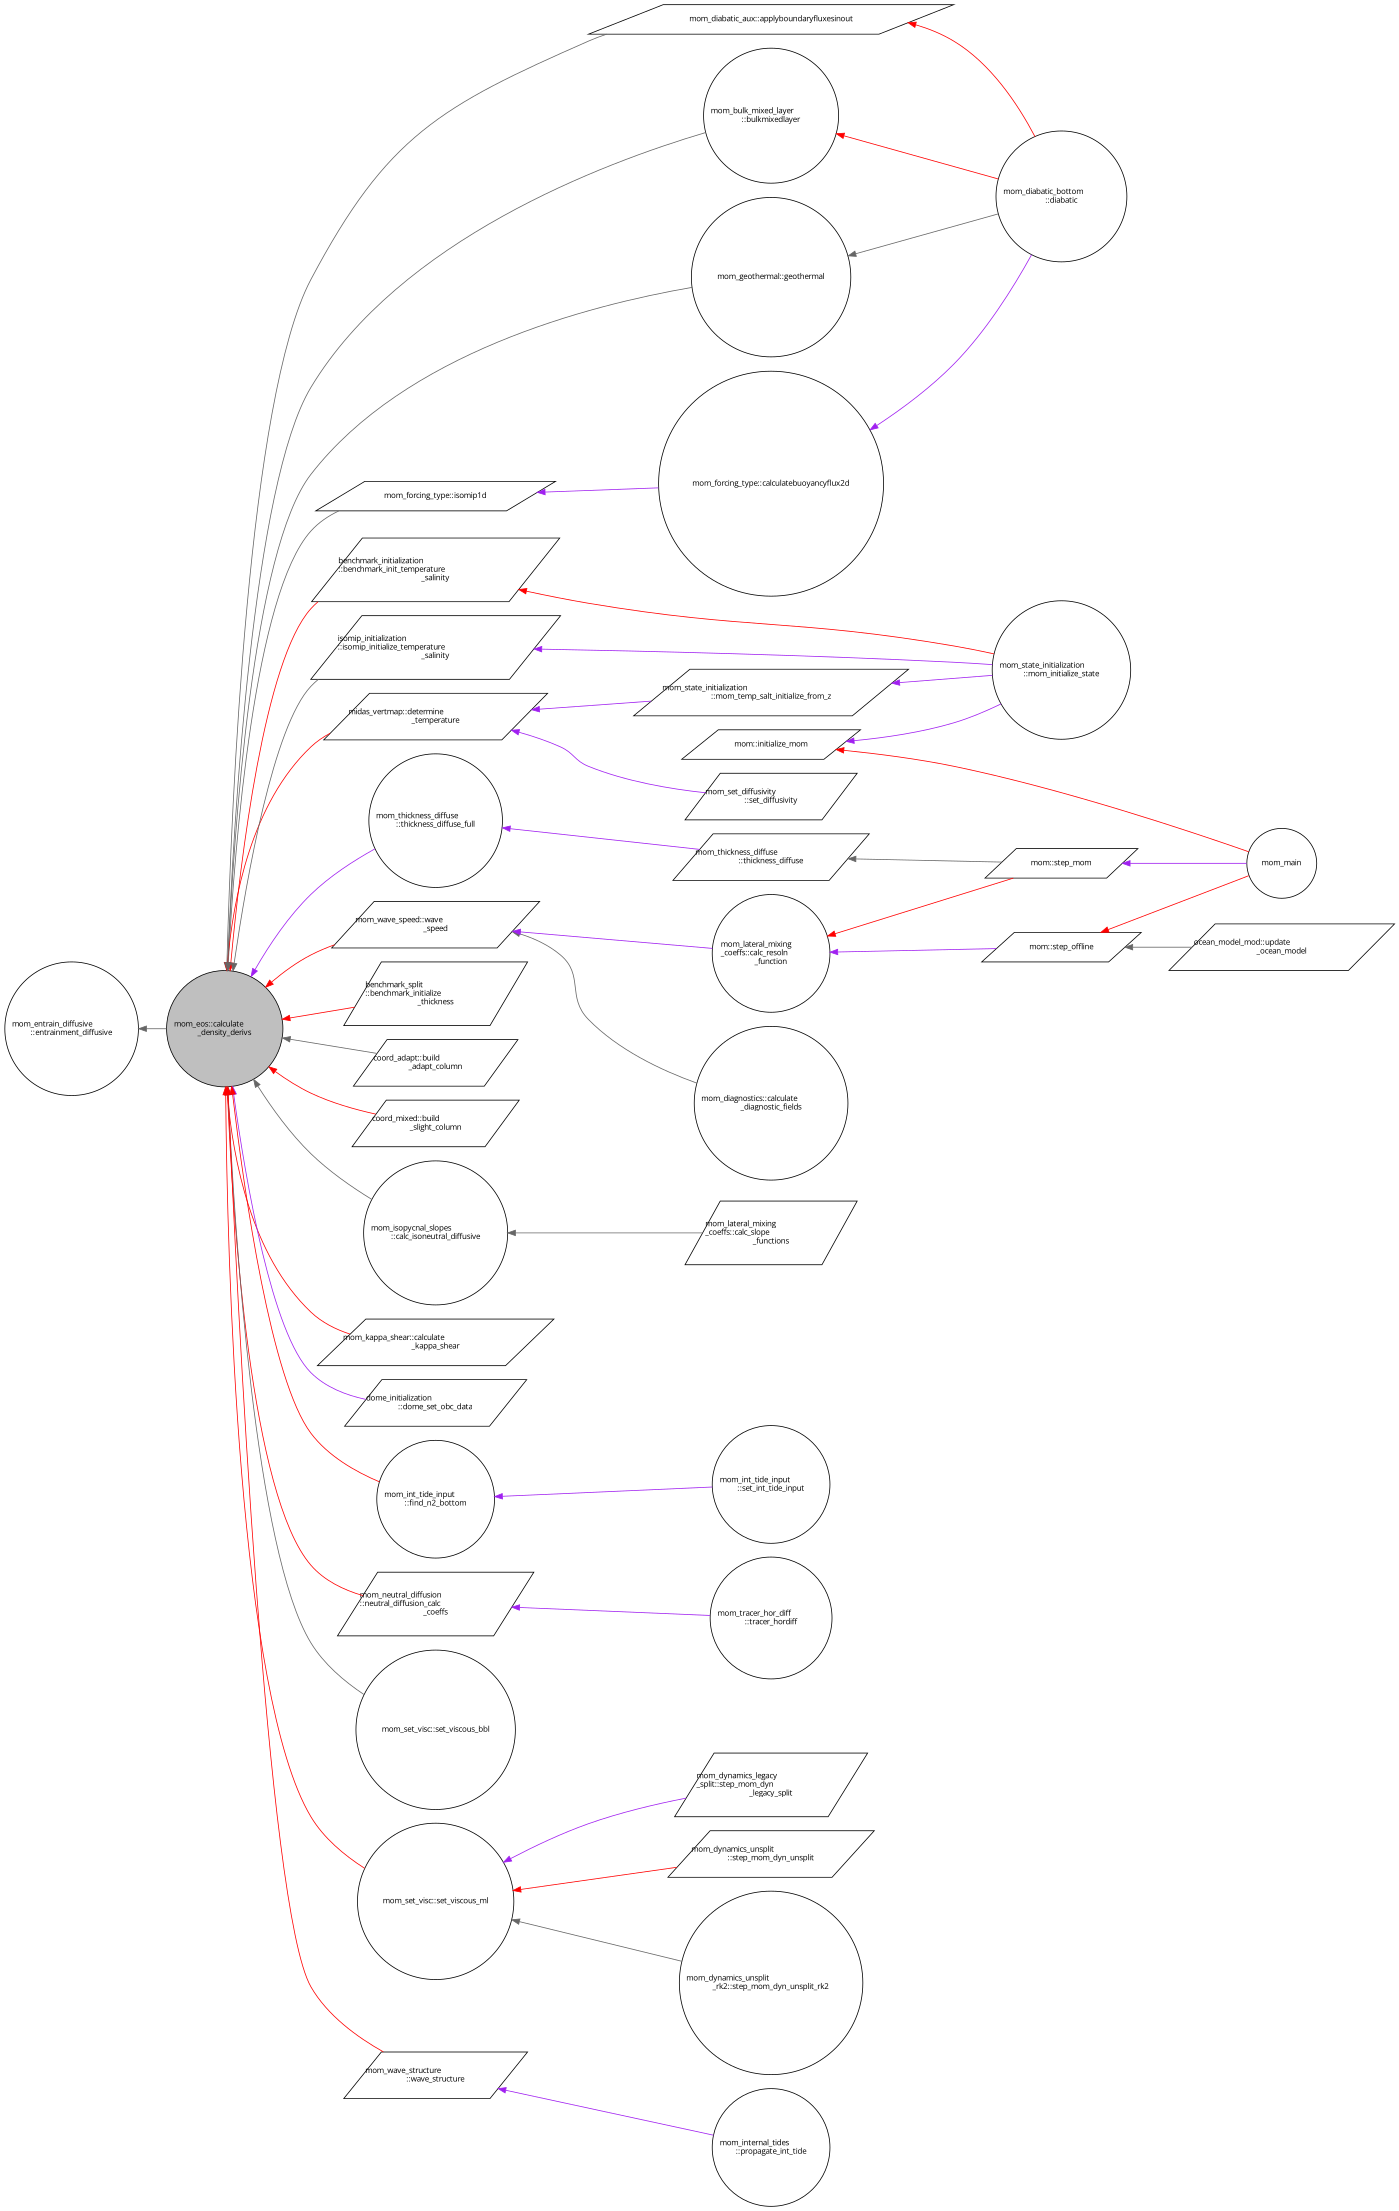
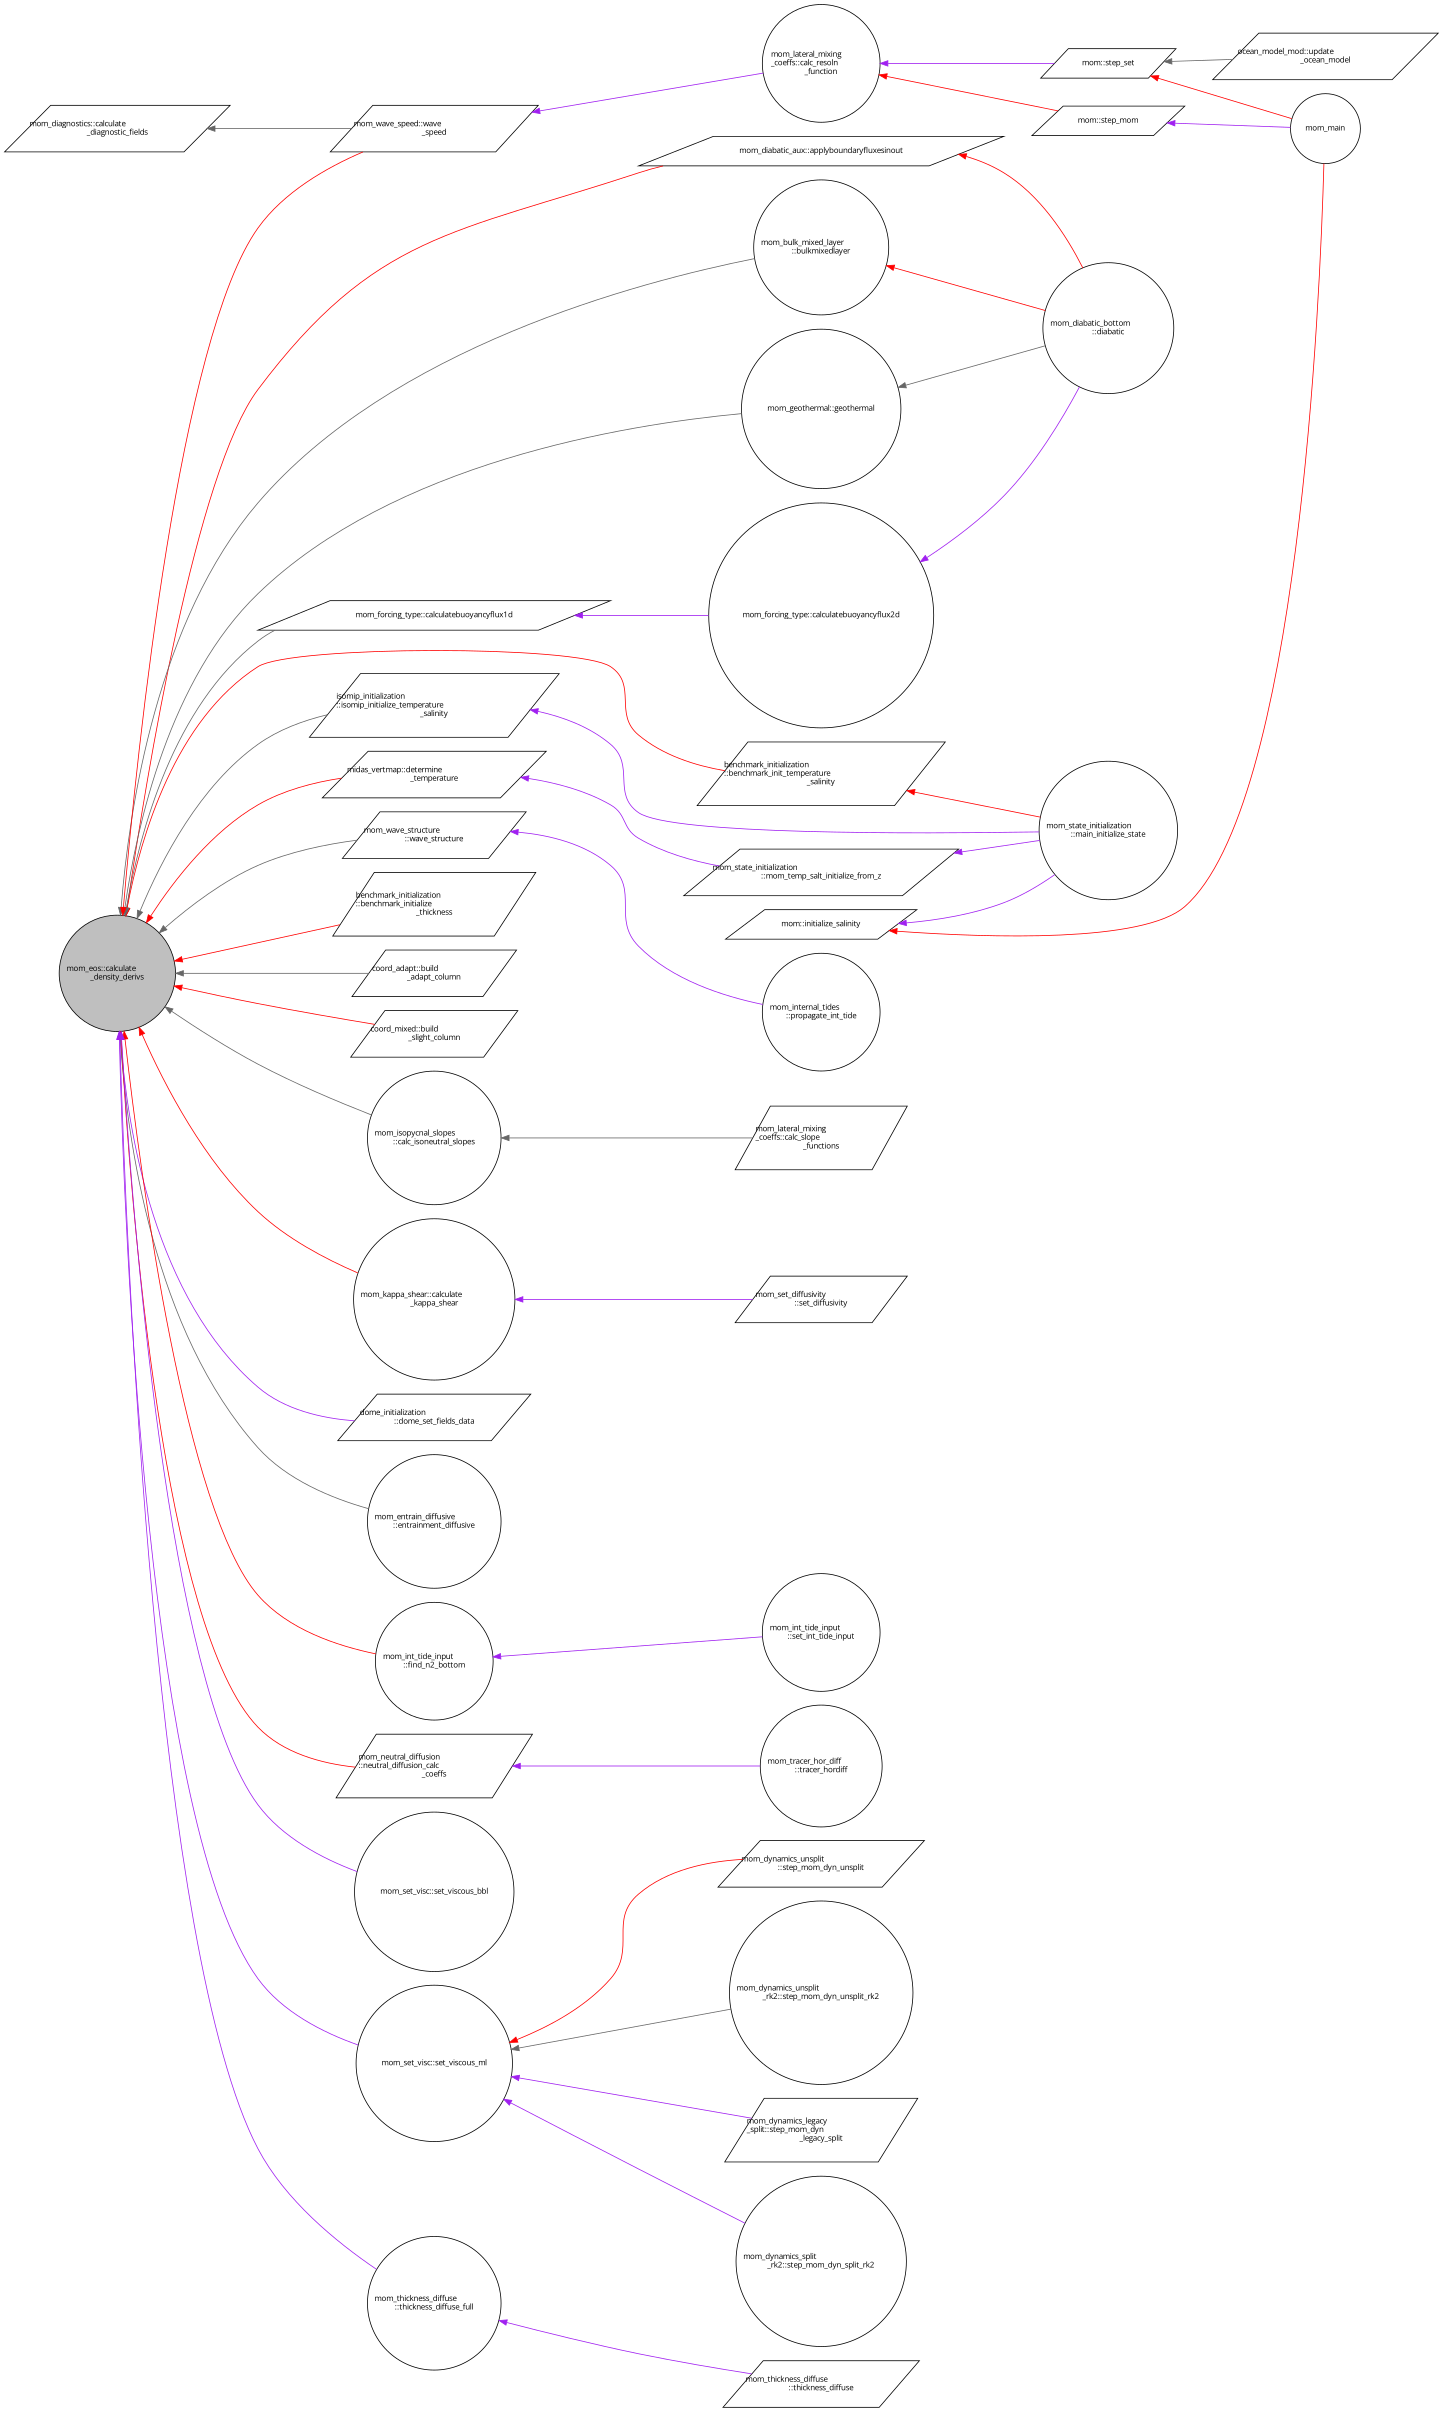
edge "mom_diabatic_aux::applyboundaryfluxesinout" -> "mom_eos::calculate _density_derivs": color gray40 -> red
node "mom_forcing_type::isomip1d": label "mom_forcing_type::isomip1d" -> "mom_forcing_type::calculatebuoyancyflux1d"
node "mom_state_initialization ::mom_initialize_state": label "mom_state_initialization ::mom_initialize_state" -> "mom_state_initialization ::main_initialize_state"
node "mom::initialize_mom": label "mom::initialize_mom" -> "mom::initialize_salinity"
edge "mom_set_diffusivity ::set_diffusivity" -> "midas_vertmap::determine _temperature": now "mom_set_diffusivity ::set_diffusivity" -> "mom_kappa_shear::calculate _kappa_shear"
edge "mom::step_mom" -> "mom_thickness_diffuse ::thickness_diffuse": removed
node "mom::step_offline": label "mom::step_offline" -> "mom::step_set"
node "benchmark_split ::benchmark_initialize _thickness": label "benchmark_split ::benchmark_initialize _thickness" -> "benchmark_initialization ::benchmark_initialize _thickness"
edge "mom_diagnostics::calculate _diagnostic_fields" -> "mom_wave_speed::wave _speed": reversed
edge "mom_eos::calculate _density_derivs" -> "mom_entrain_diffusive ::entrainment_diffusive": reversed
node "mom_diagnostics::calculate _diagnostic_fields": shape circle -> parallelogram
node "mom_isopycnal_slopes ::calc_isoneutral_diffusive": label "mom_isopycnal_slopes ::calc_isoneutral_diffusive" -> "mom_isopycnal_slopes ::calc_isoneutral_slopes"
node "mom_kappa_shear::calculate _kappa_shear": shape parallelogram -> circle
node "dome_initialization ::dome_set_obc_data": label "dome_initialization ::dome_set_obc_data" -> "dome_initialization ::dome_set_fields_data"
edge "mom_set_visc::set_viscous_bbl" -> "mom_eos::calculate _density_derivs": color gray40 -> purple
edge "mom_set_visc::set_viscous_ml" -> "mom_eos::calculate _density_derivs": color red -> purple
edge "mom_wave_structure ::wave_structure" -> "mom_eos::calculate _density_derivs": color red -> gray40
node "mom_dynamics_split _rk2::step_mom_dyn_split_rk2": added
